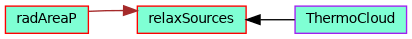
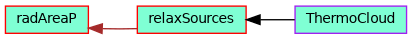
edge "radAreaP" -> "relaxSources": reversed
